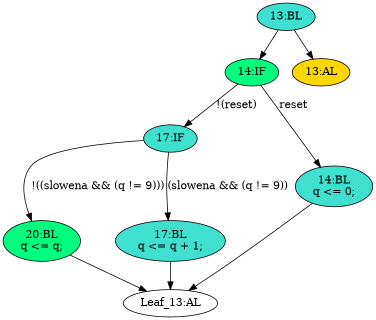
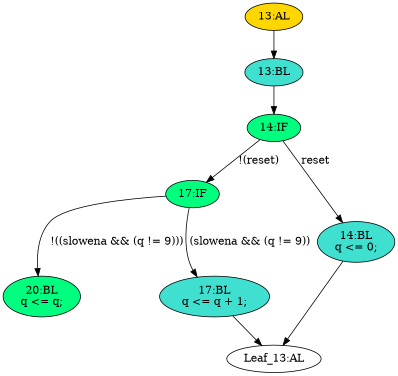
edge "13:BL" -> "13:AL": reversed
node "17:IF": fillcolor turquoise -> springgreen
edge "20:BL q <= q;" -> "Leaf_13:AL": removed
